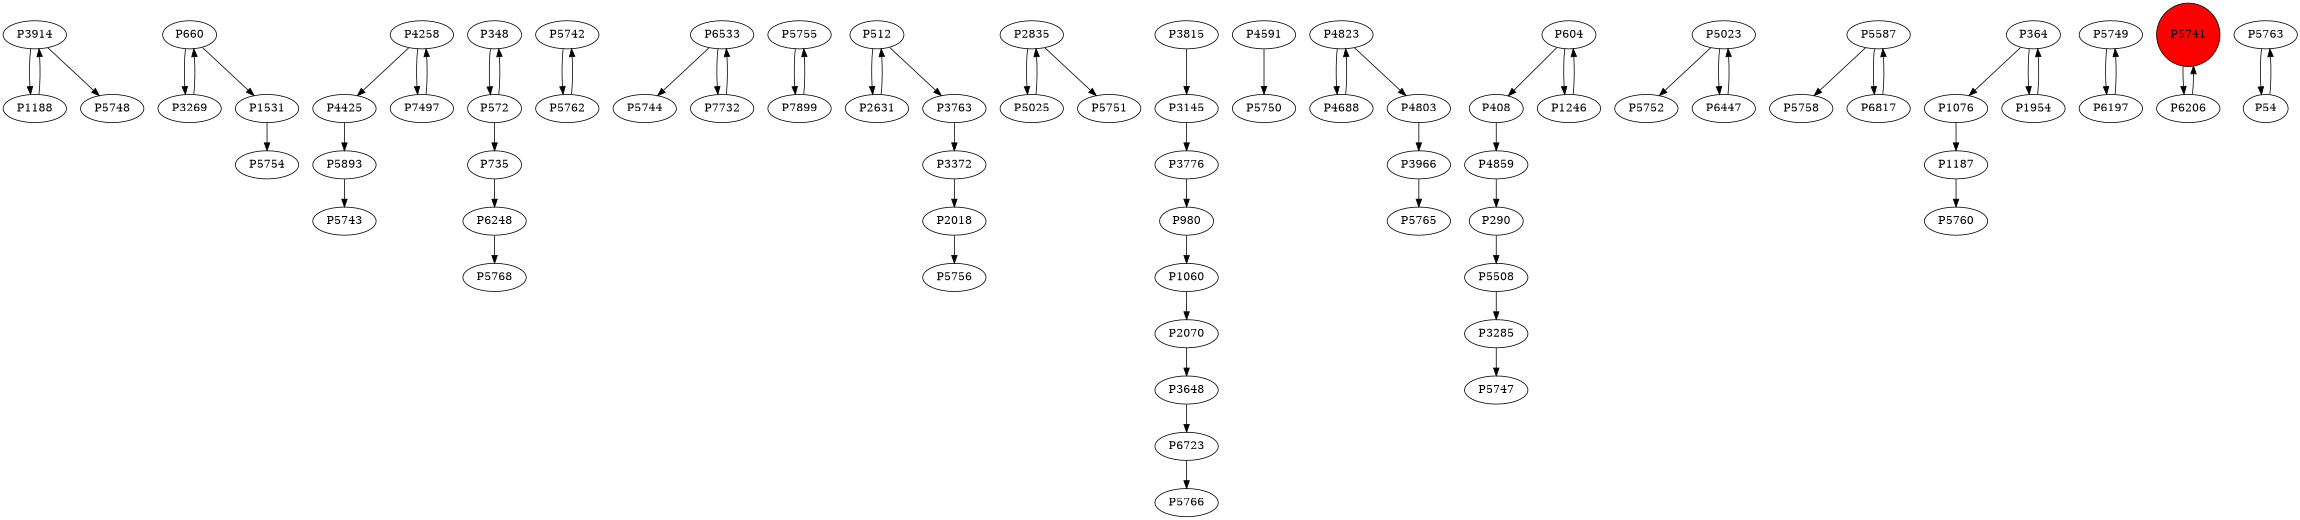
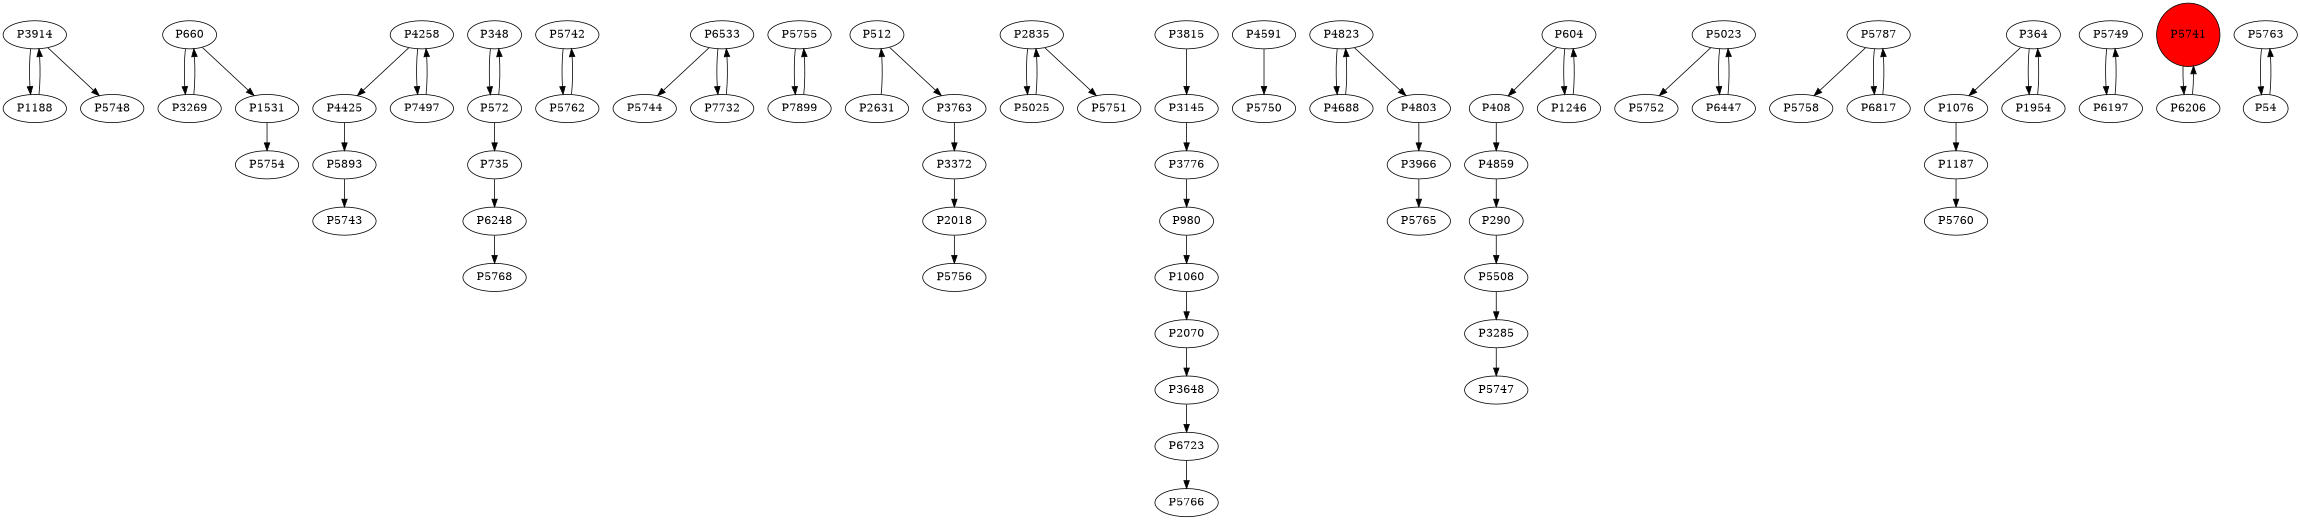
node "P5587": label "P5587" -> "P5787"
edge "P512" -> "P2631": removed
